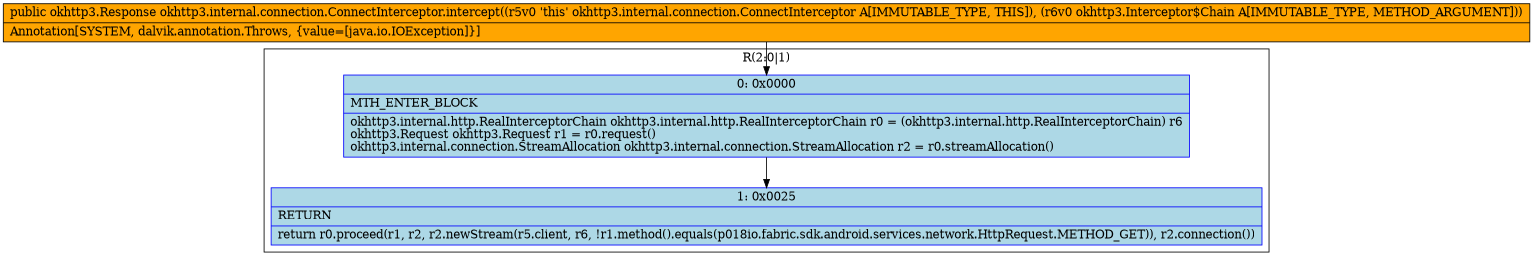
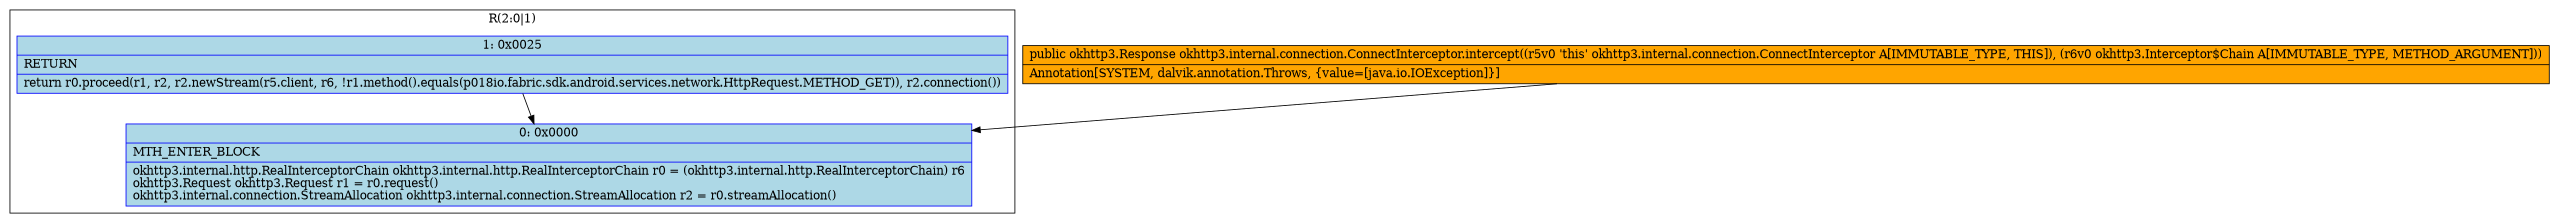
edge "0: 0x0000" -> "1: 0x0025": reversed
